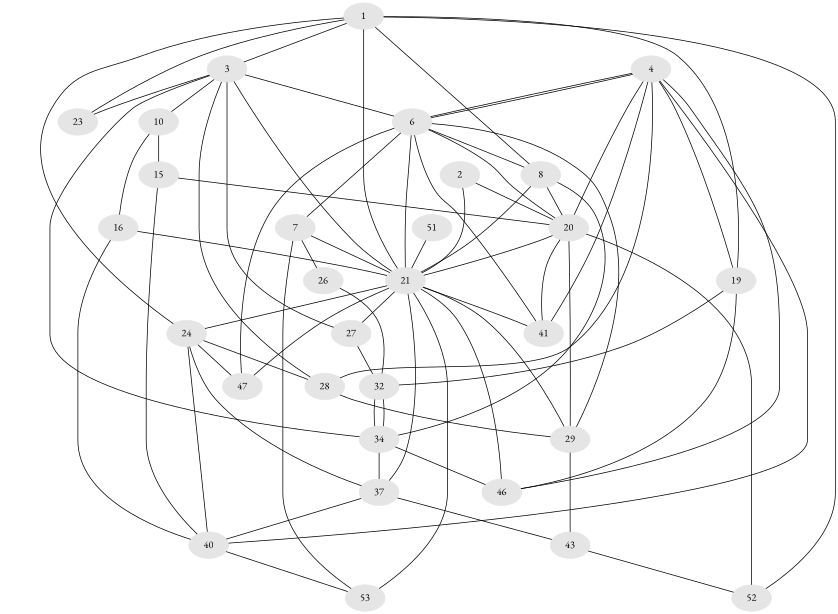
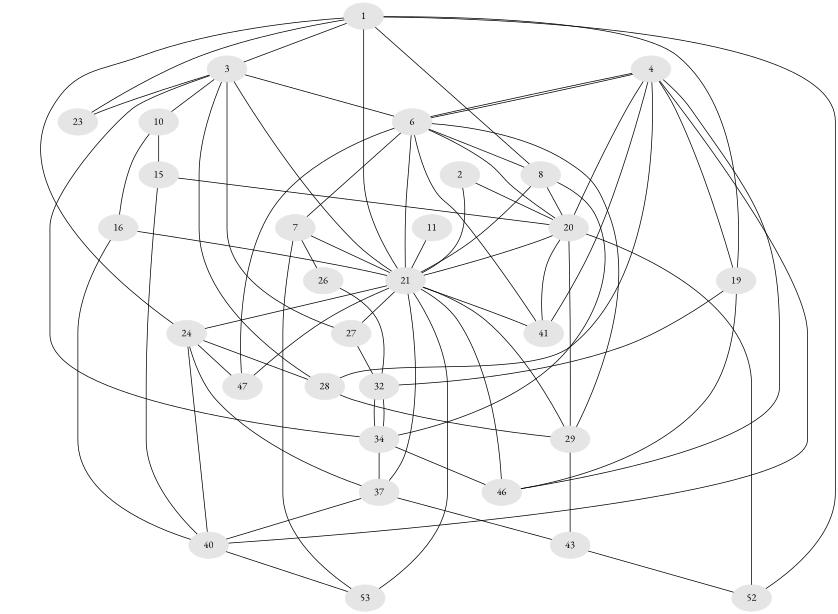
node "51": label "51" -> "11"
